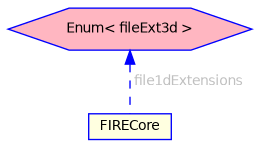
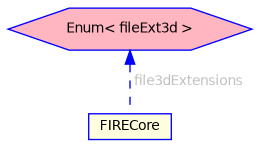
edge "FIRECore" -> "Enum< fileExt3d >": label " file1dExtensions" -> " file3dExtensions"
